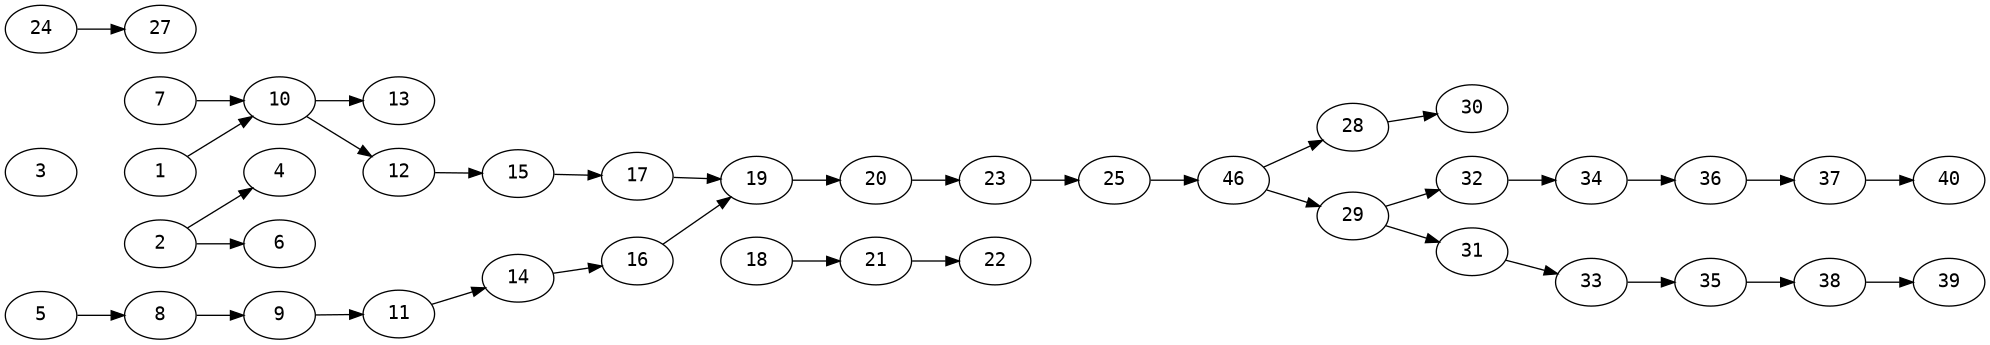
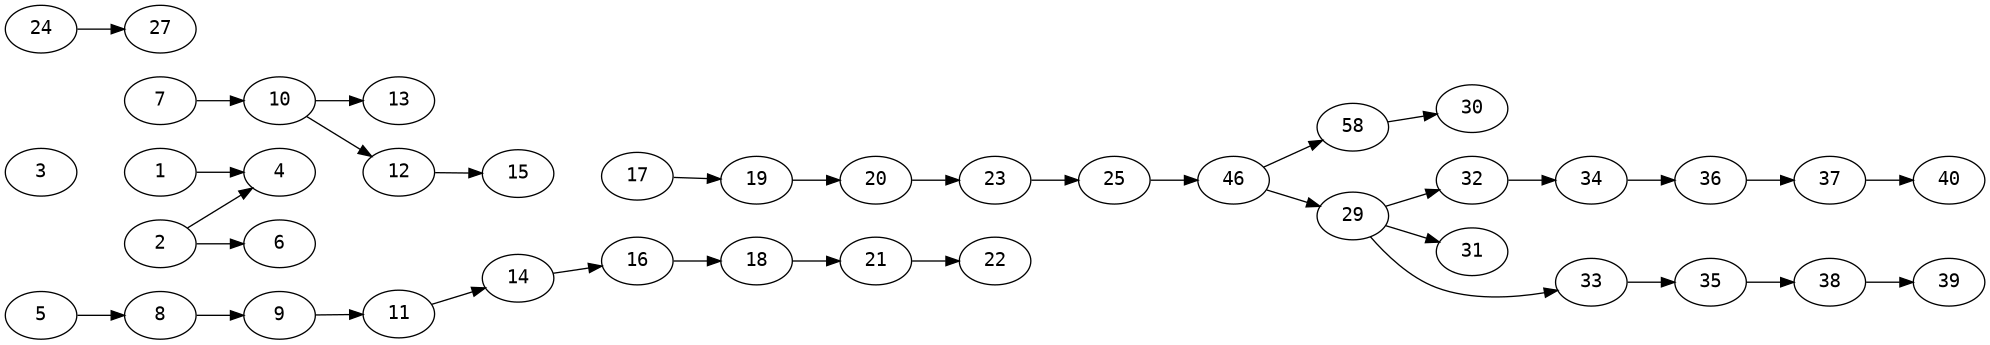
node "28": label "28" -> "58"
edge "1" -> "10": now "1" -> "4"
edge "15" -> "17": removed
edge "16" -> "19": now "16" -> "18"
edge "31" -> "33": now "29" -> "33"
